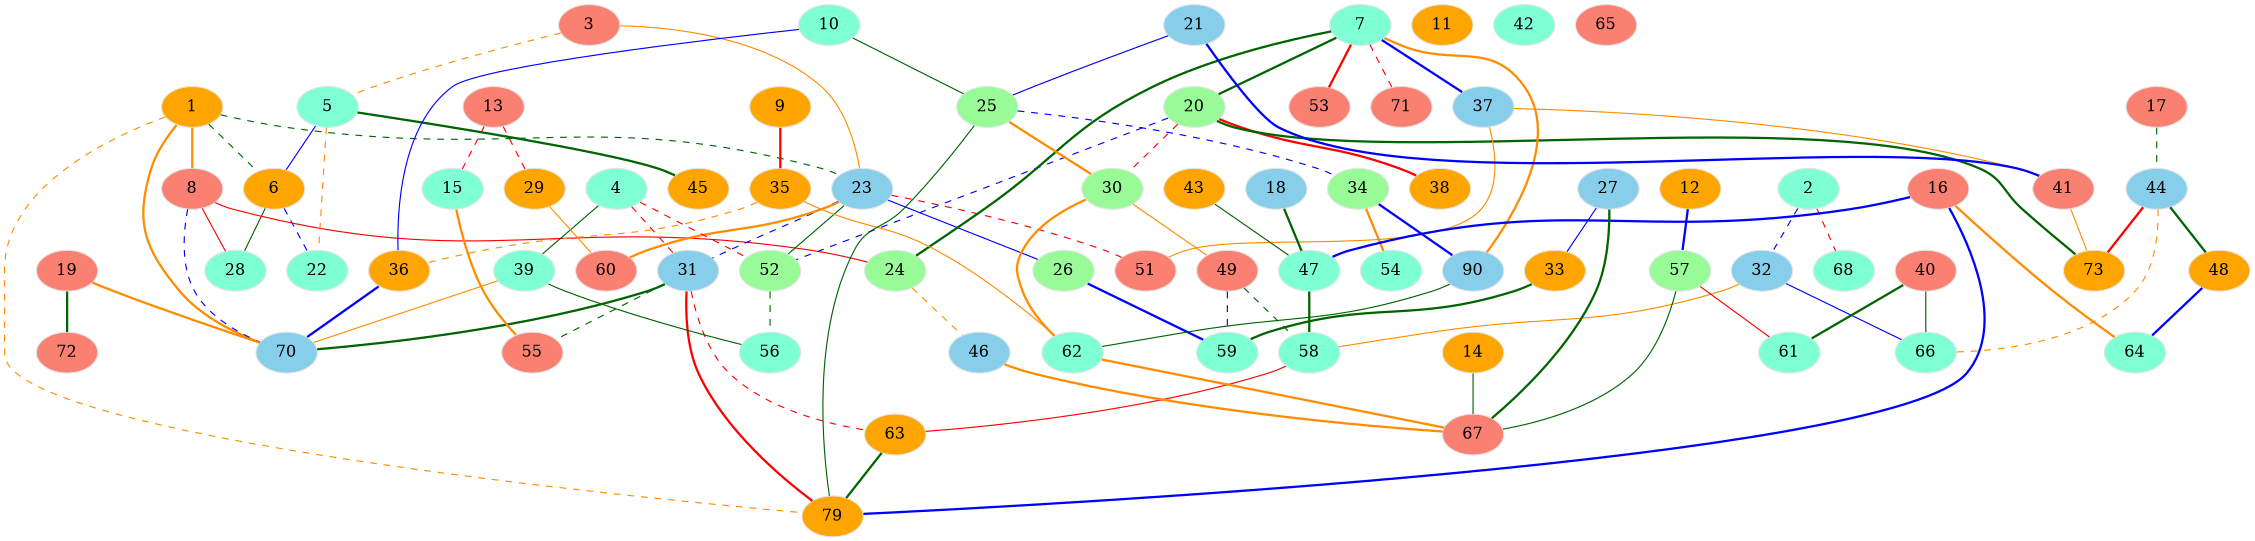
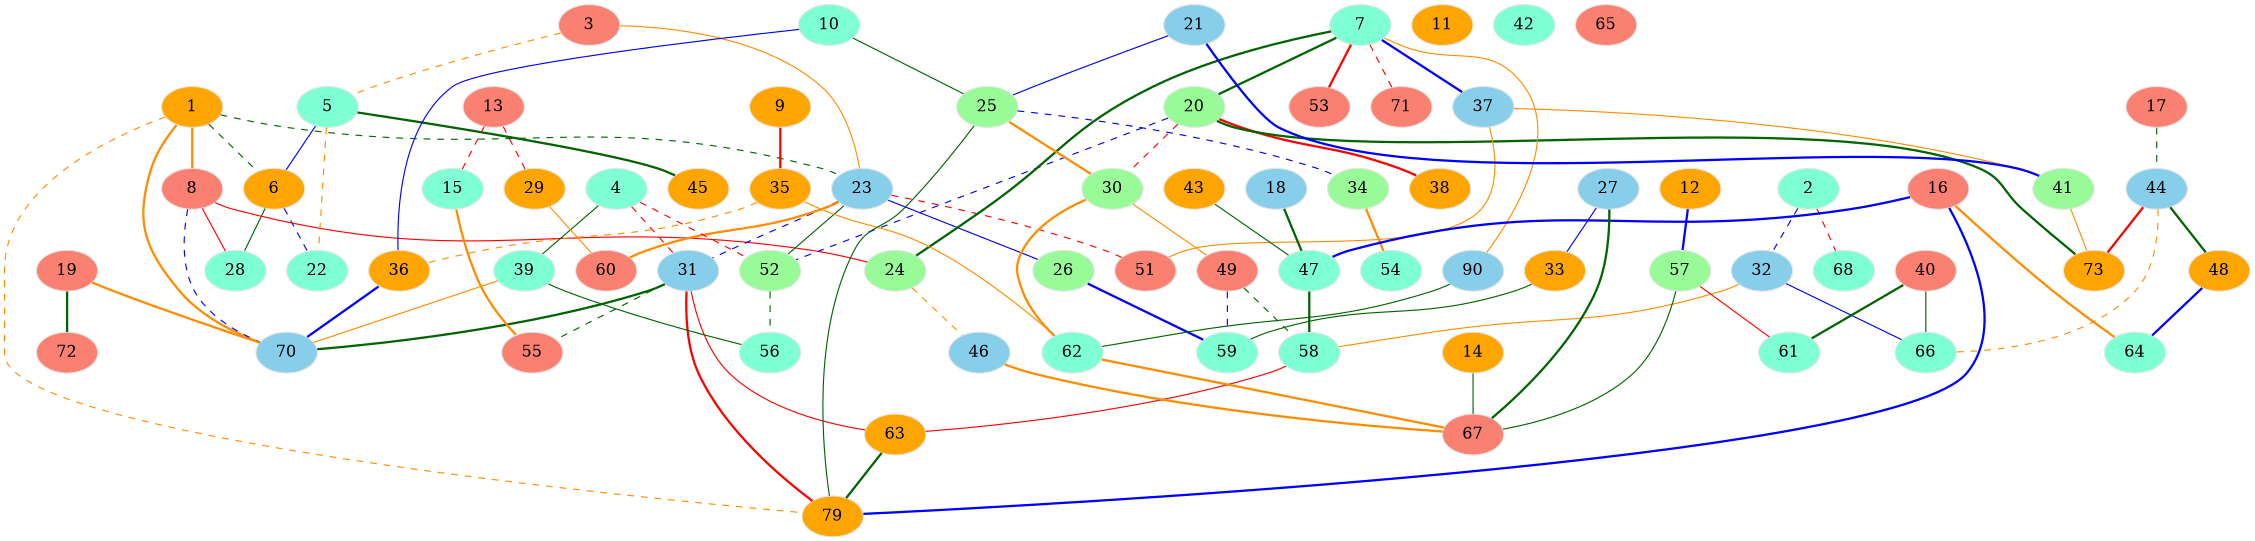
edge "7" -- "90": style bold -> solid
node "41": fillcolor salmon -> palegreen
edge "34" -- "90": removed
edge "33" -- "59": style bold -> solid
edge "31" -- "63": style dashed -> solid
